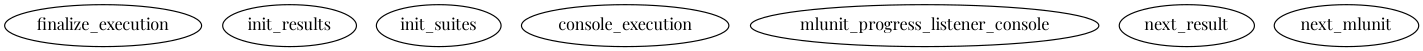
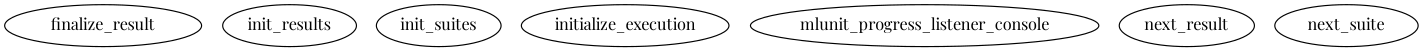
node "finalize_execution": label "finalize_execution" -> "finalize_result"
node "console_execution": label "console_execution" -> "initialize_execution"
node "next_mlunit": label "next_mlunit" -> "next_suite"
